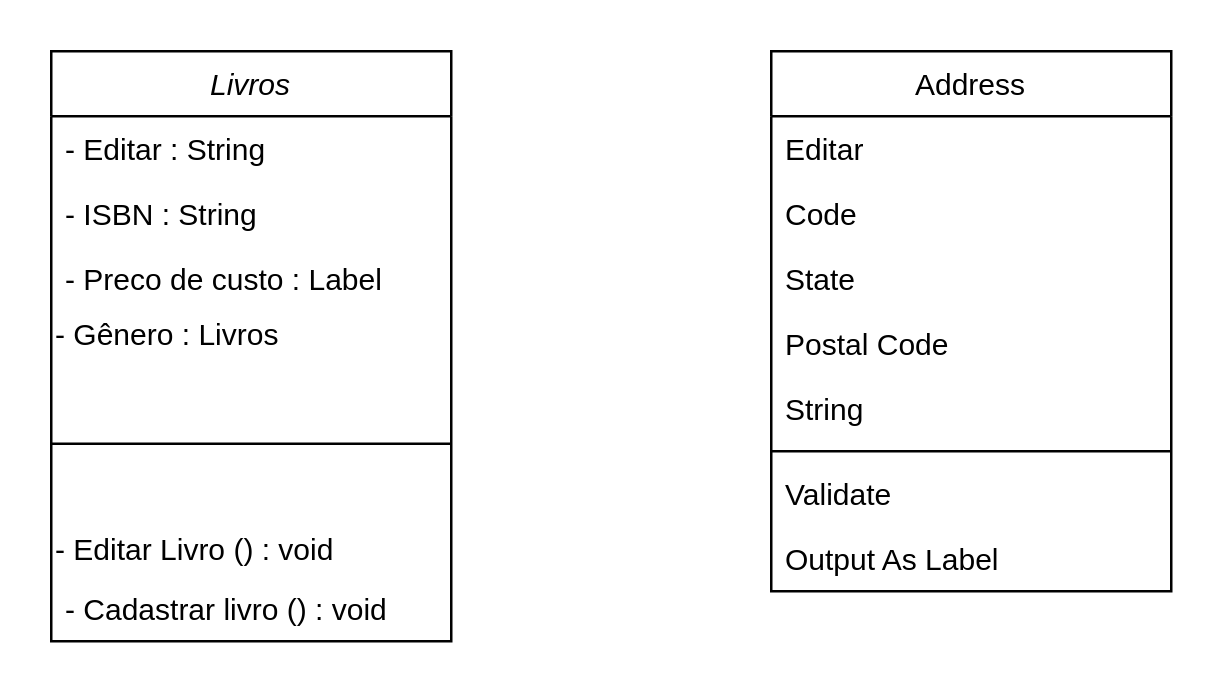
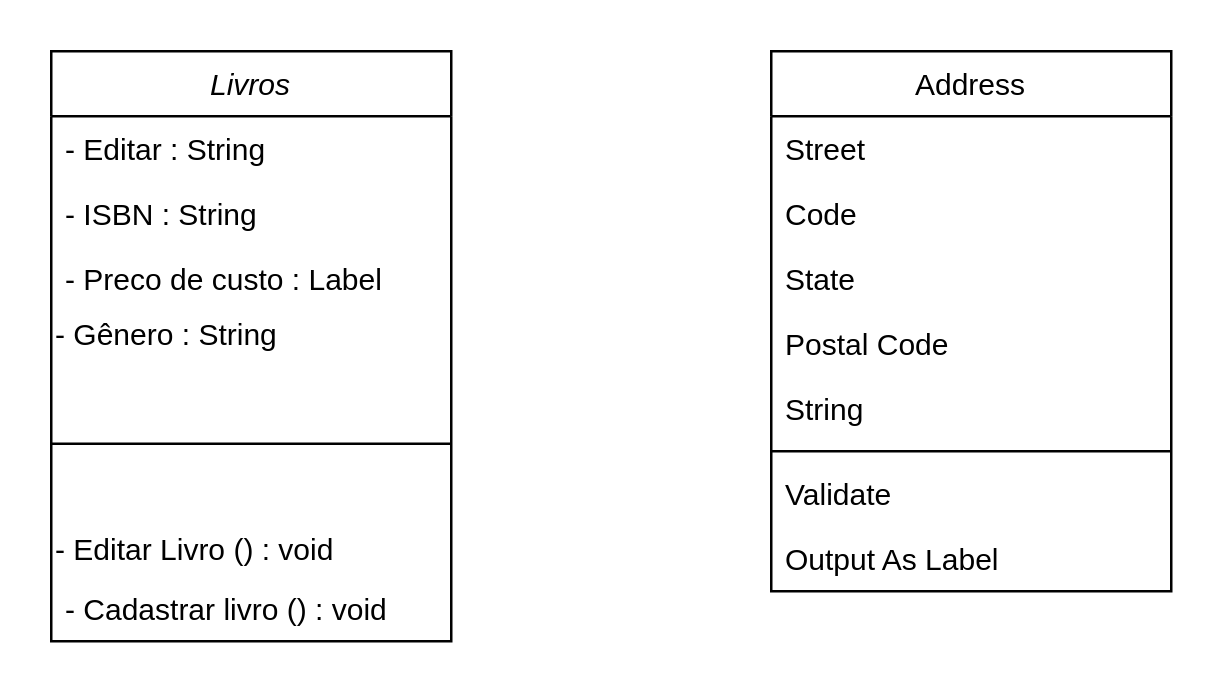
node "Editar": label "Editar" -> "Street"
node "- Gênero : Livros": label "- Gênero : Livros" -> "- Gênero : String"
